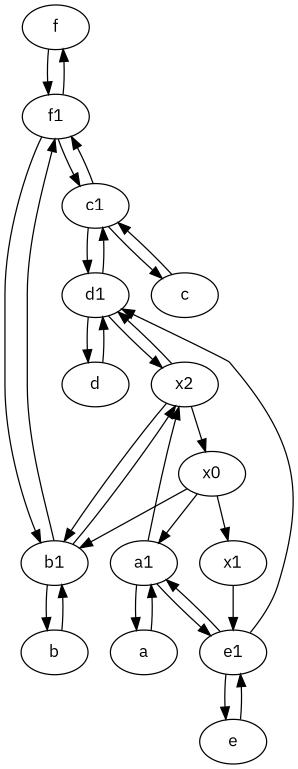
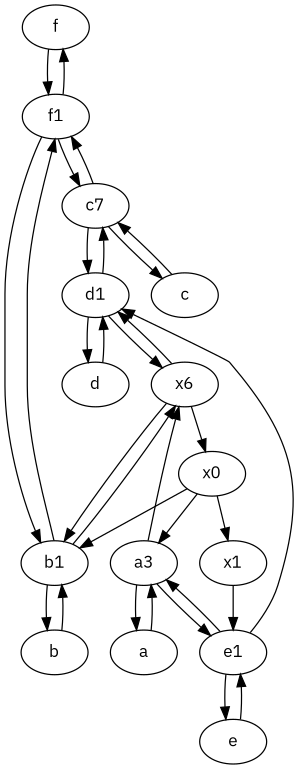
node "c1": label "c1" -> "c7"
node "x2": label "x2" -> "x6"
node "a1": label "a1" -> "a3"
